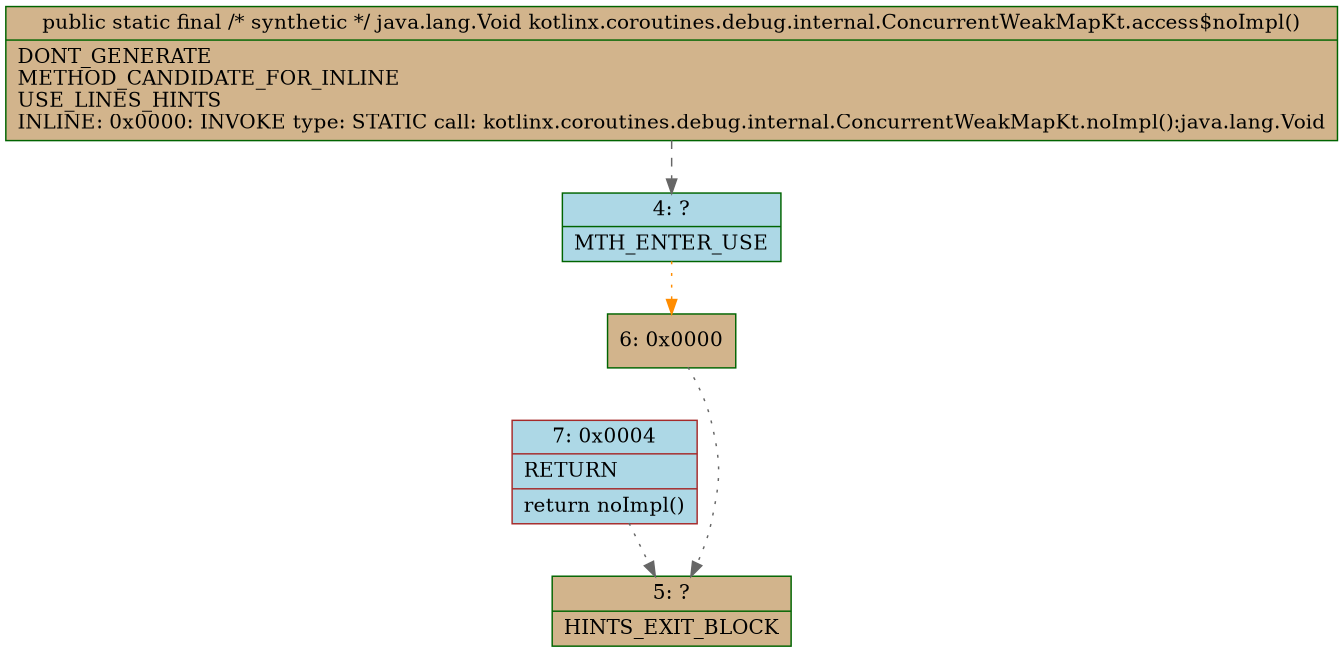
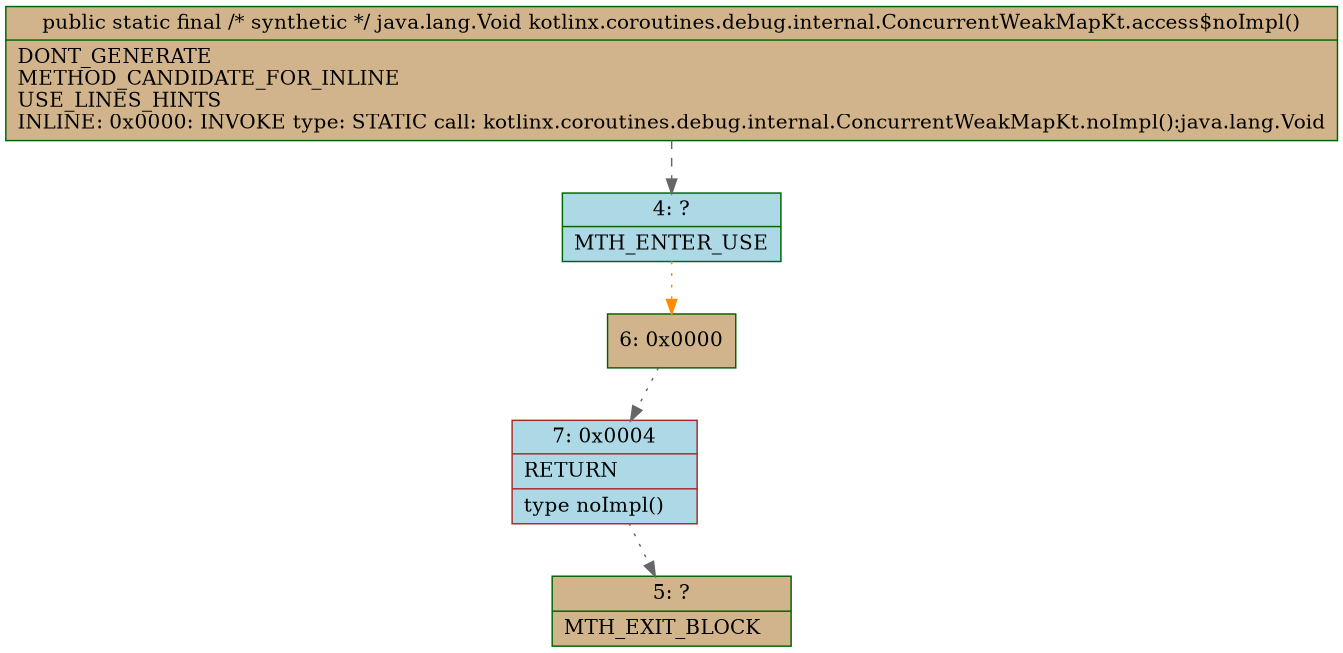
edge "6: 0x0000" -> "5: ?": now "6: 0x0000" -> "7: 0x0004"
node "7: 0x0004": text "return noImpl()" -> "type noImpl()"
node "5: ?": text "HINTS_EXIT_BLOCK" -> "MTH_EXIT_BLOCK"
